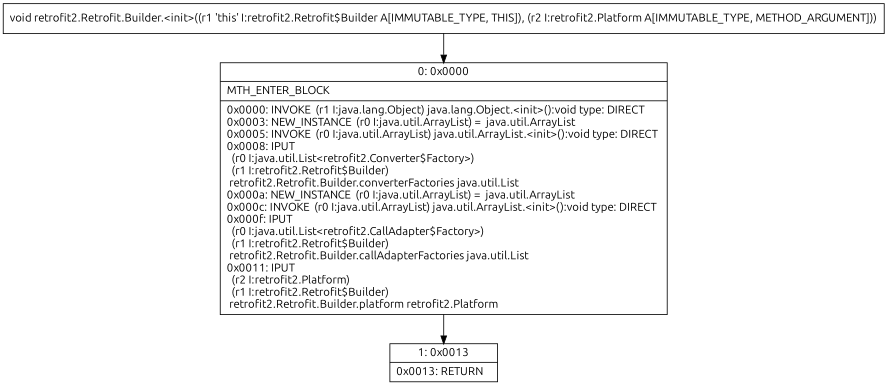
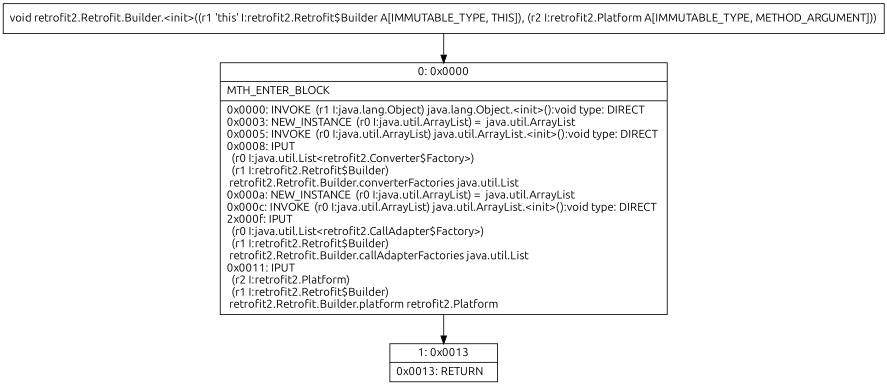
node "0: 0x0000": text "0x000f: IPUT" -> "2x000f: IPUT"
